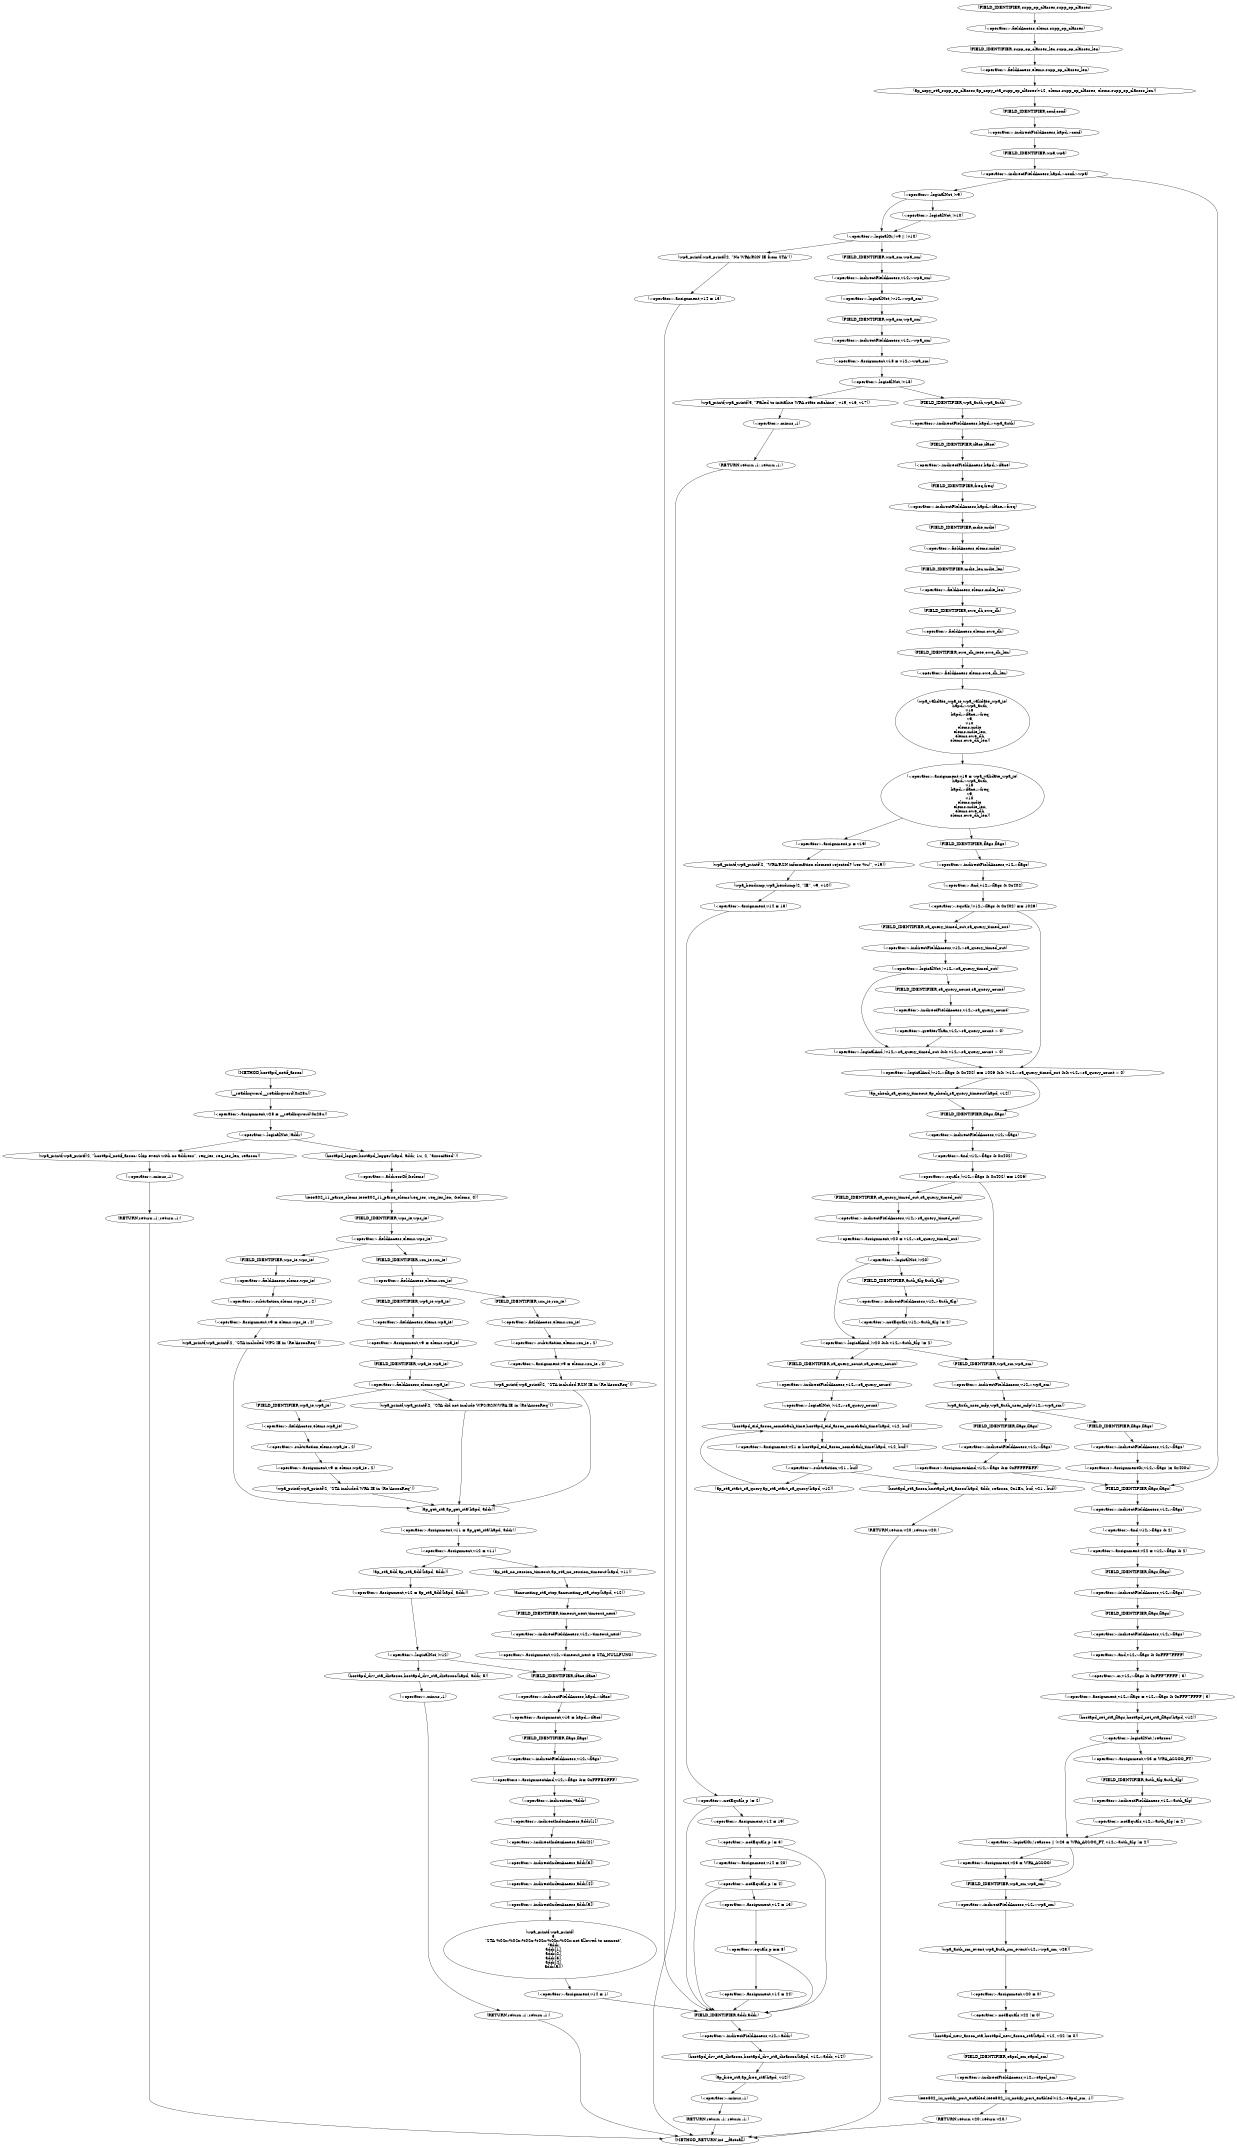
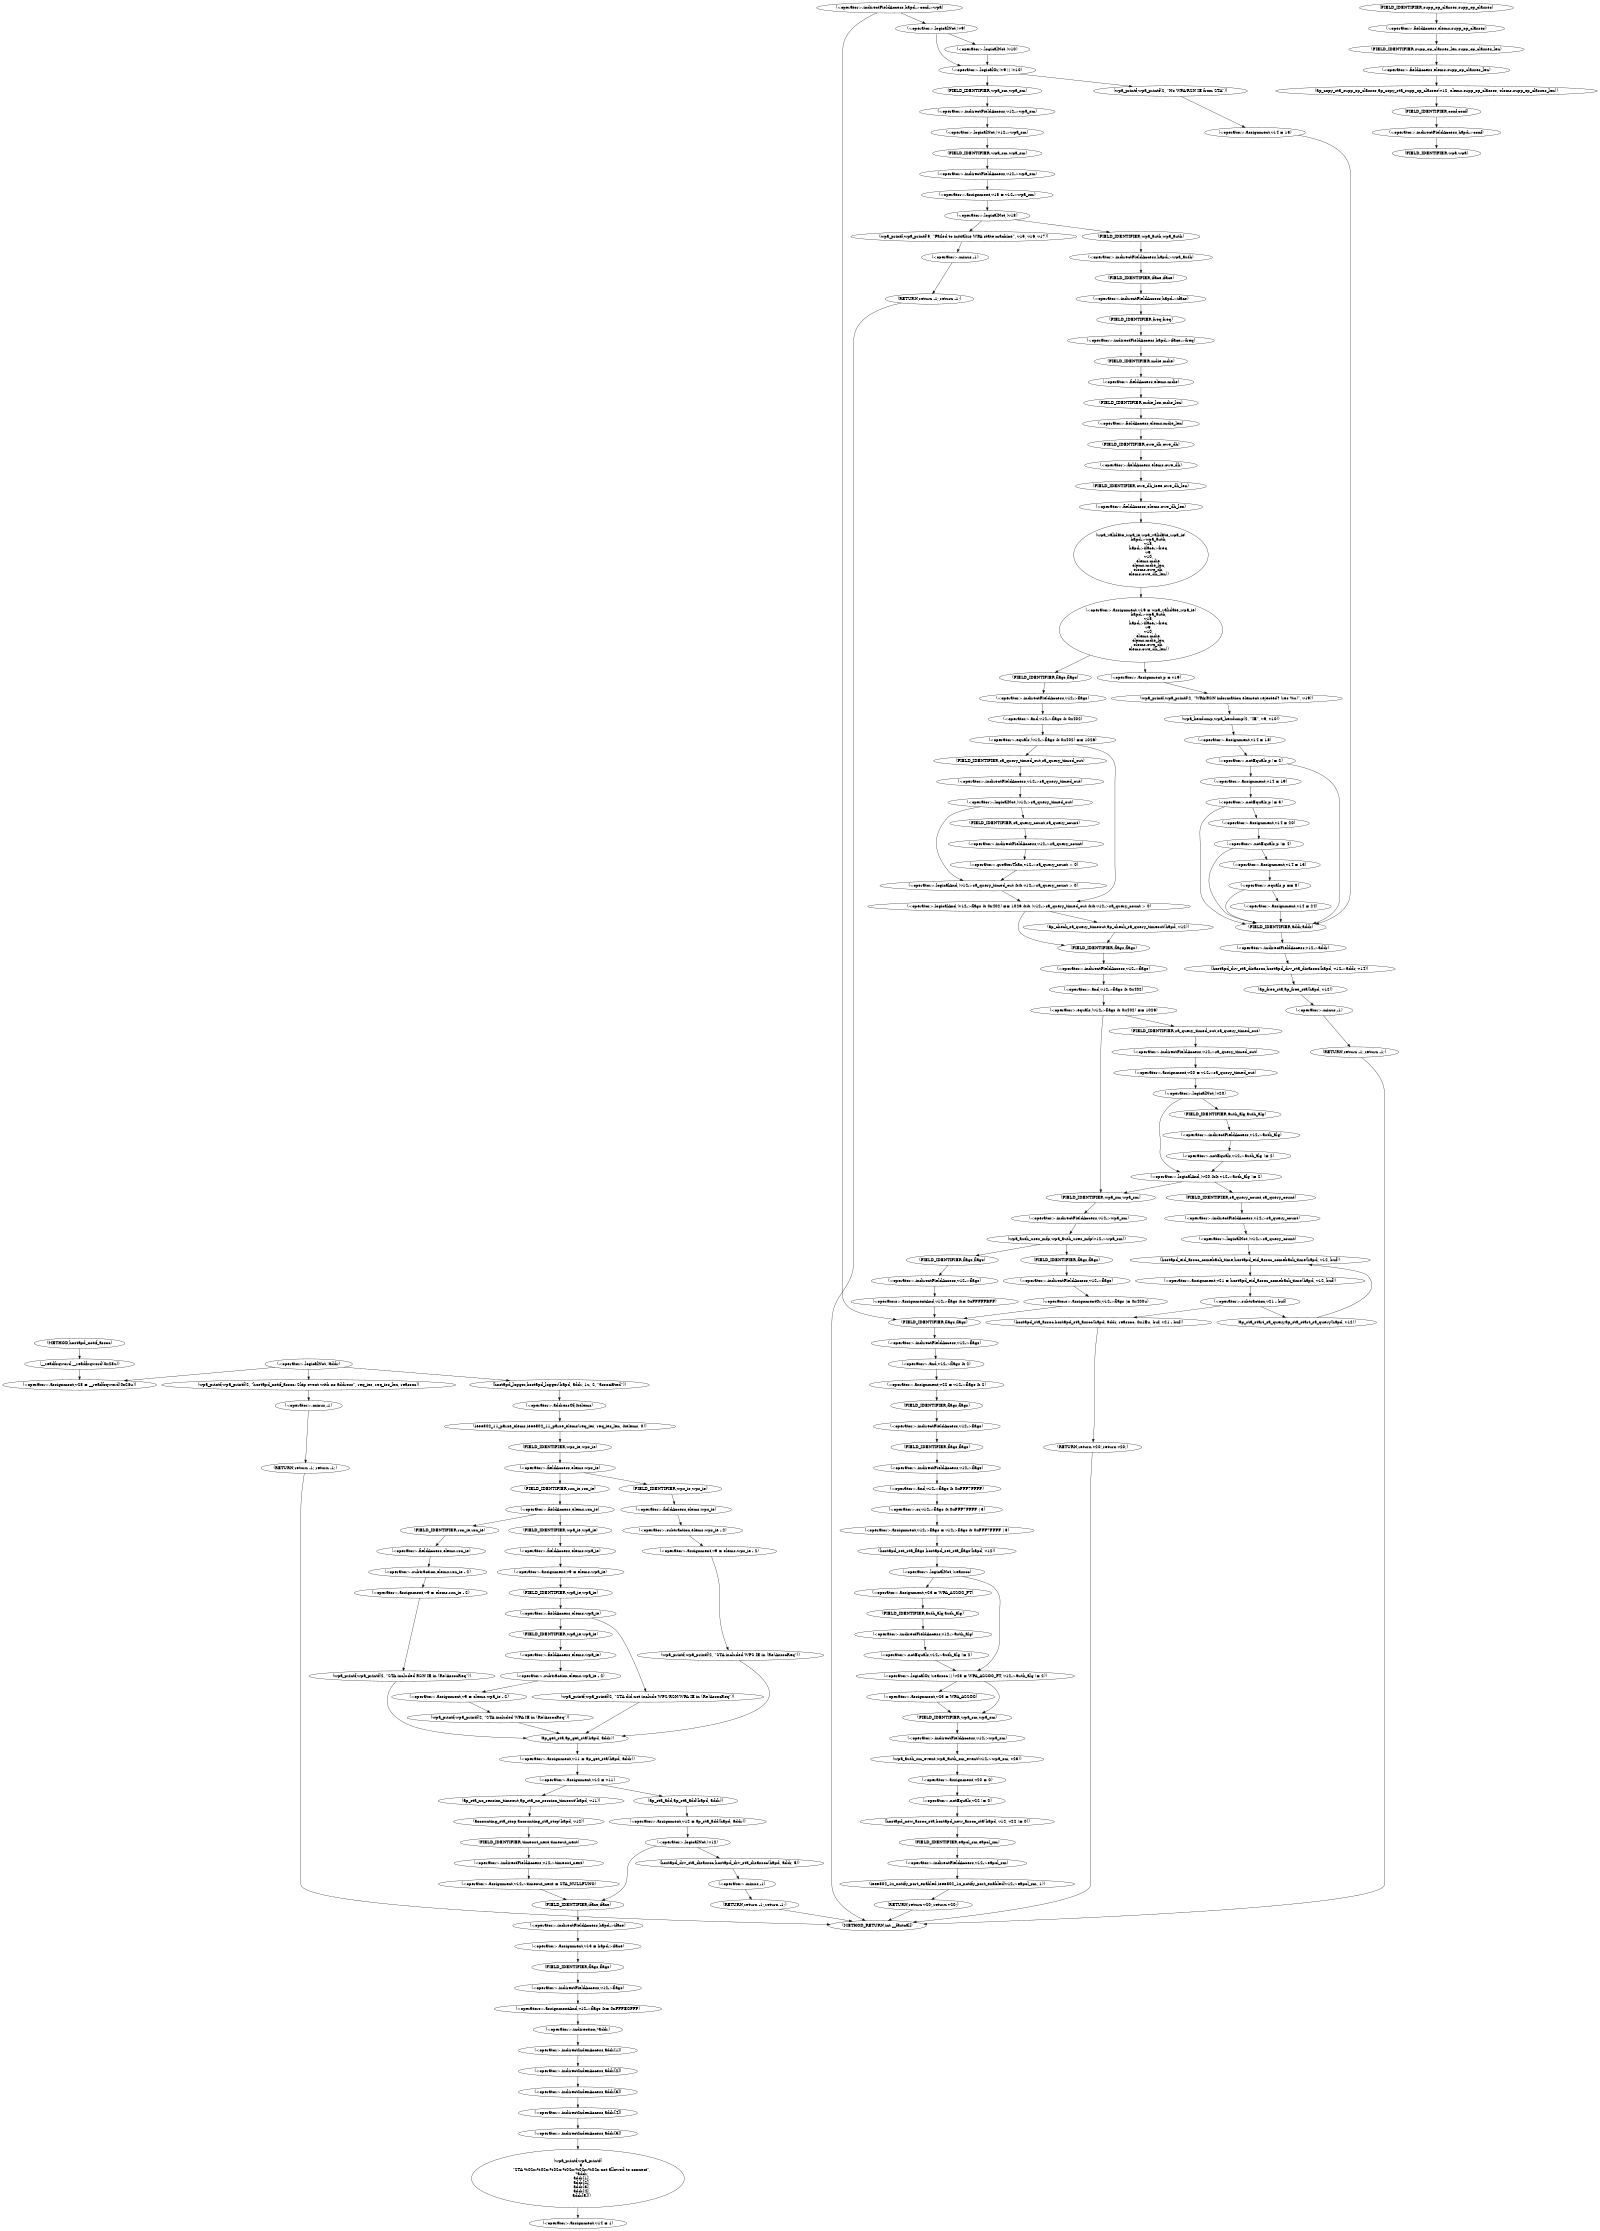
edge "(FIELD_IDENTIFIER,wpa,wpa)" -> "(<operator>.indirectFieldAccess,hapd->conf->wpa)": removed
edge "(<operator>.assignment,v28 = __readfsqword(0x28u))" -> "(<operator>.logicalNot,!addr)": reversed
edge "(<operator>.assignment,v14 = 1)" -> "(FIELD_IDENTIFIER,addr,addr)": removed
